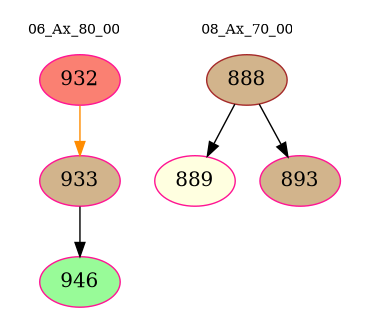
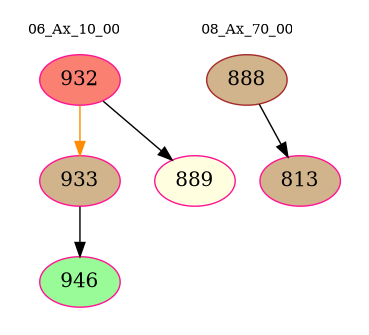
cluster "06_Ax_80_00": label "06_Ax_80_00" -> "06_Ax_10_00"
edge "888" -> "889": now "932" -> "889"
node "893": label "893" -> "813"
